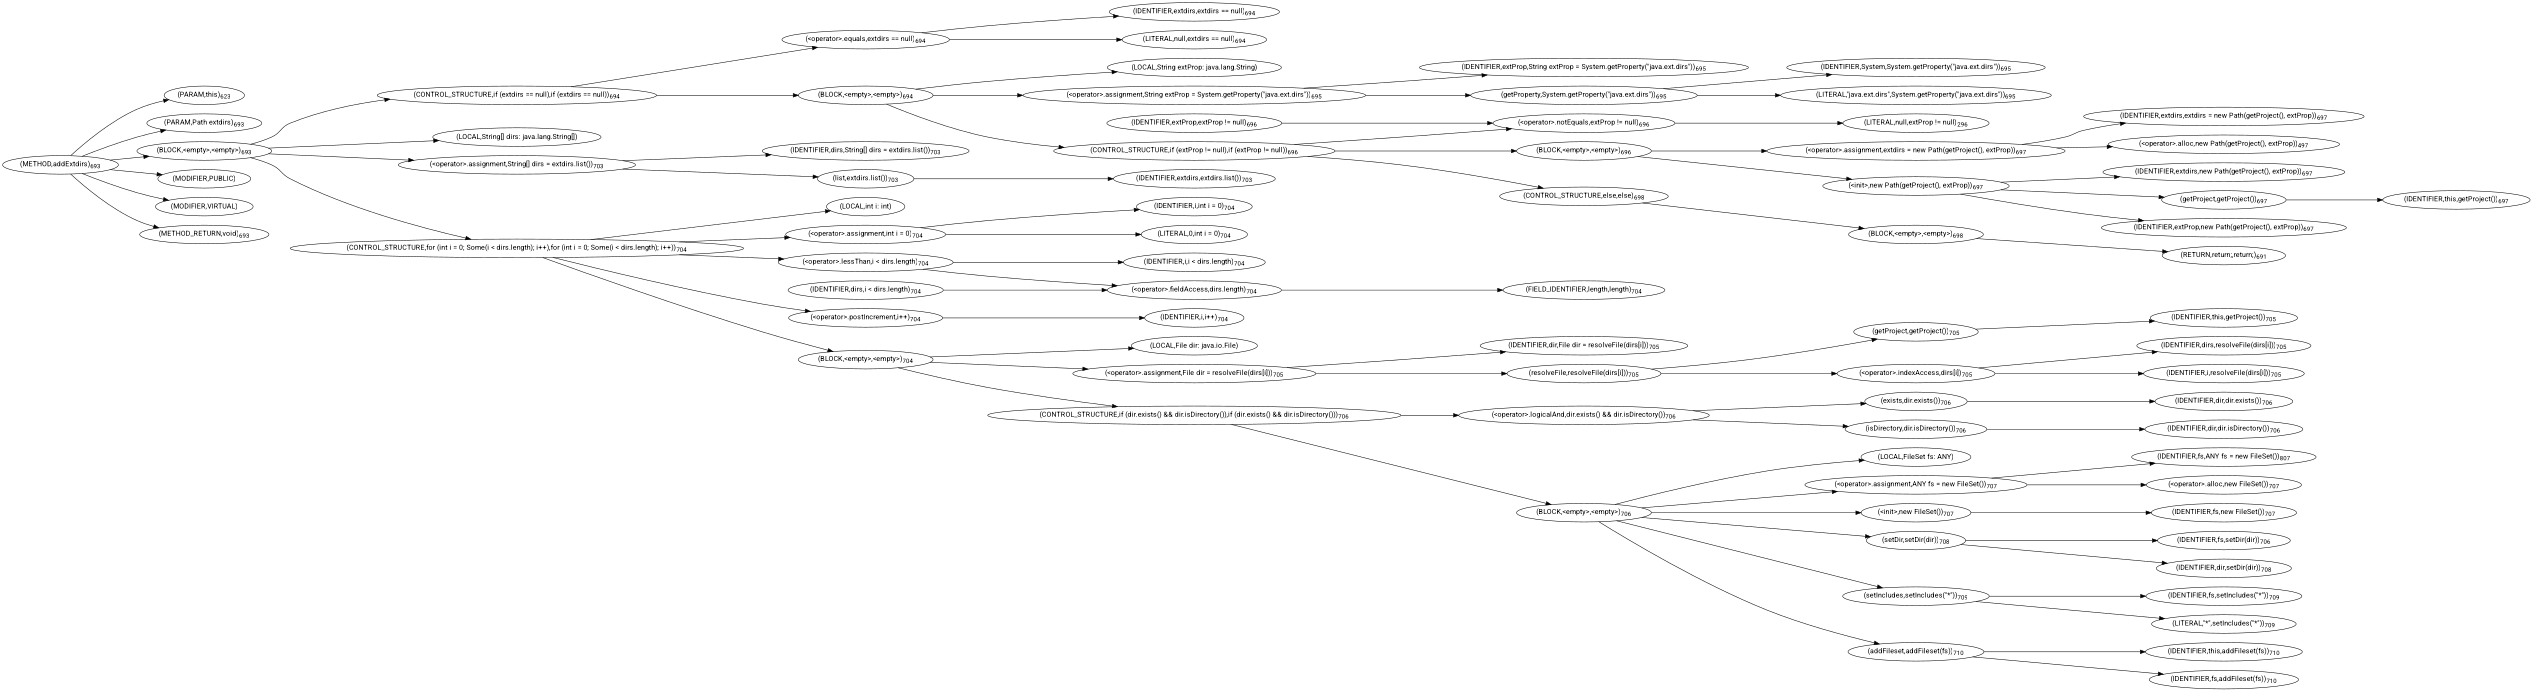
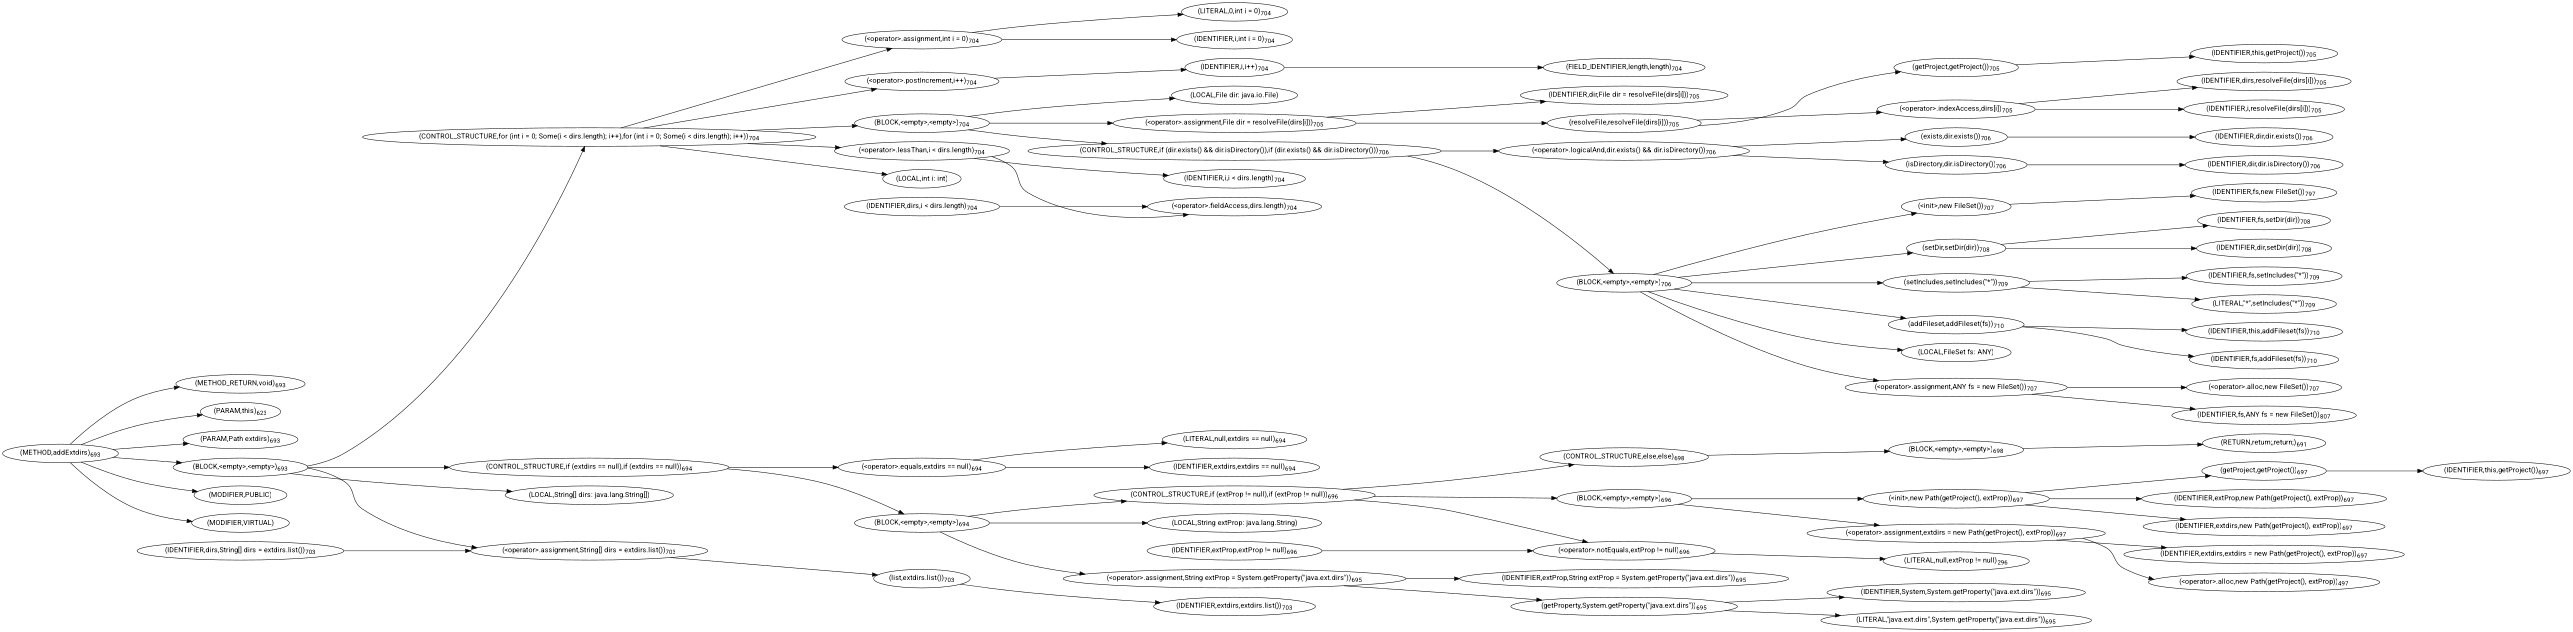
edge "(<operator>.assignment,String[] dirs = extdirs.list())" -> "(IDENTIFIER,dirs,String[] dirs = extdirs.list())": reversed
edge "(<operator>.fieldAccess,dirs.length)" -> "(FIELD_IDENTIFIER,length,length)": now "(IDENTIFIER,i,i++)" -> "(FIELD_IDENTIFIER,length,length)"
node "(IDENTIFIER,fs,new FileSet())": text "707" -> "797"
node "(IDENTIFIER,fs,setDir(dir))": text "706" -> "708"
